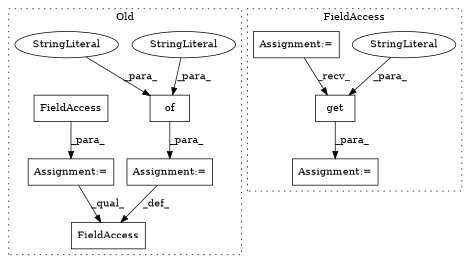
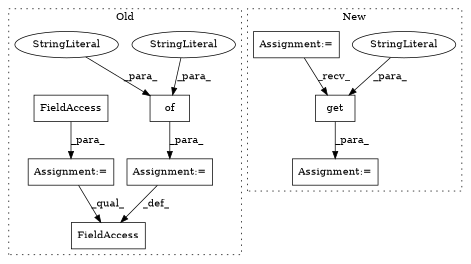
cluster "FieldAccess": label "FieldAccess" -> "New"
